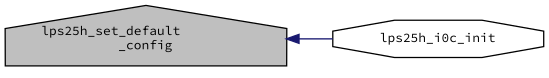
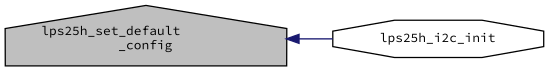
node "lps25h_i0c_init": label "lps25h_i0c_init" -> "lps25h_i2c_init"
